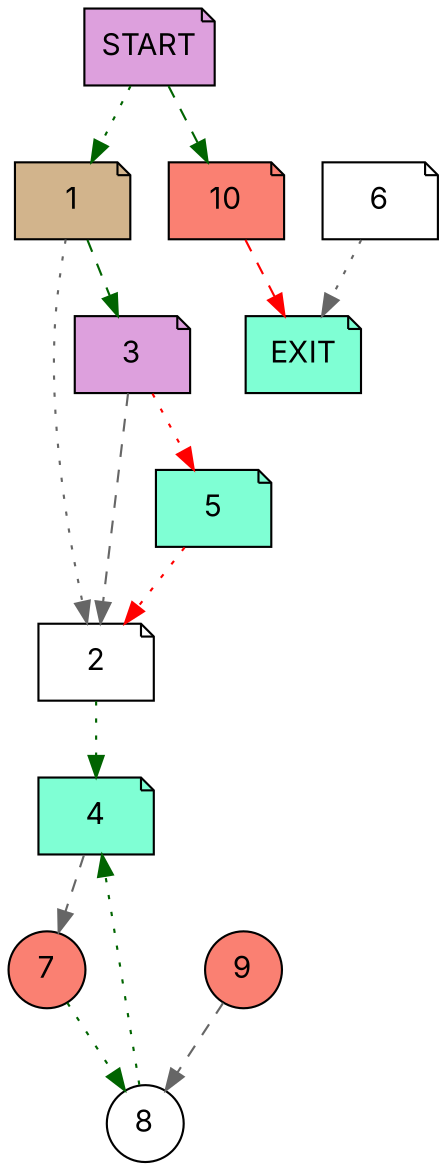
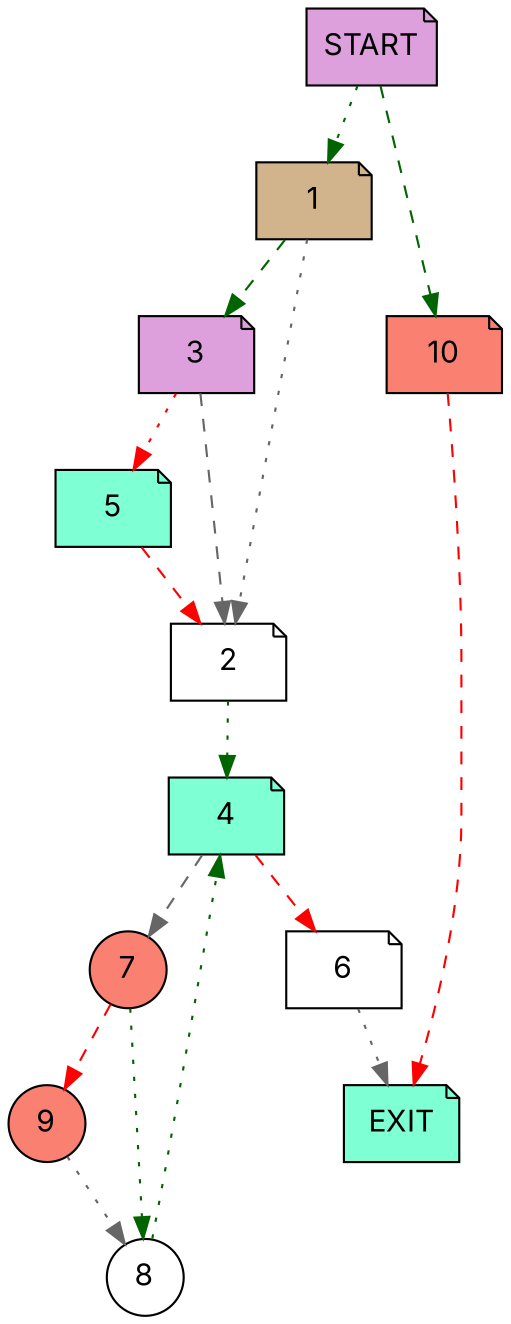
edge "5" -> "2": style dotted -> dashed
edge "4" -> "6": added
edge "7" -> "9": added
edge "9" -> "8": style dashed -> dotted
